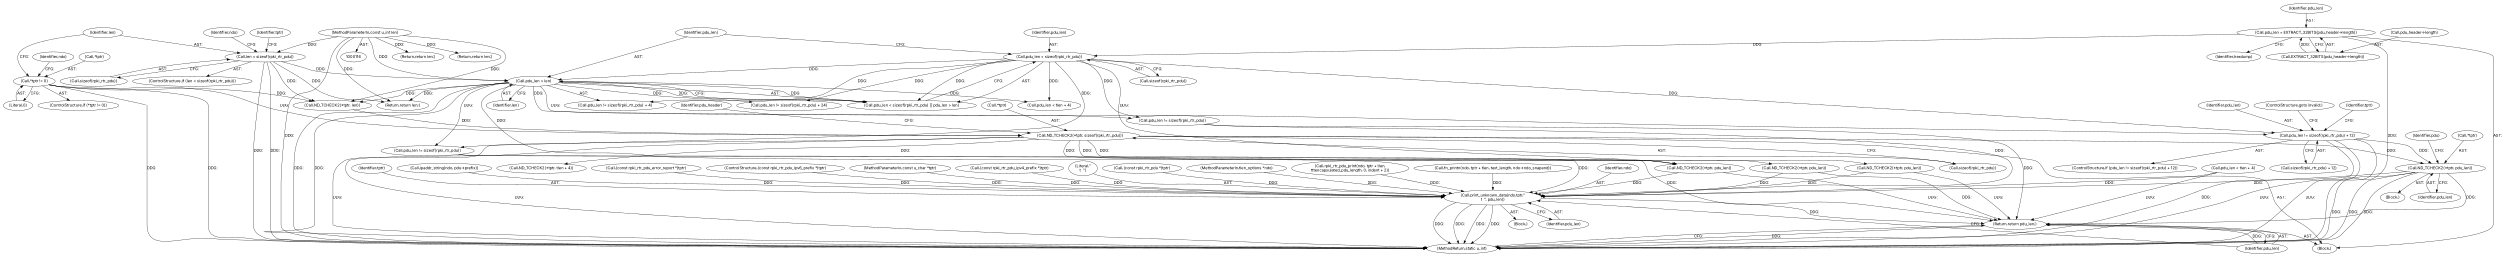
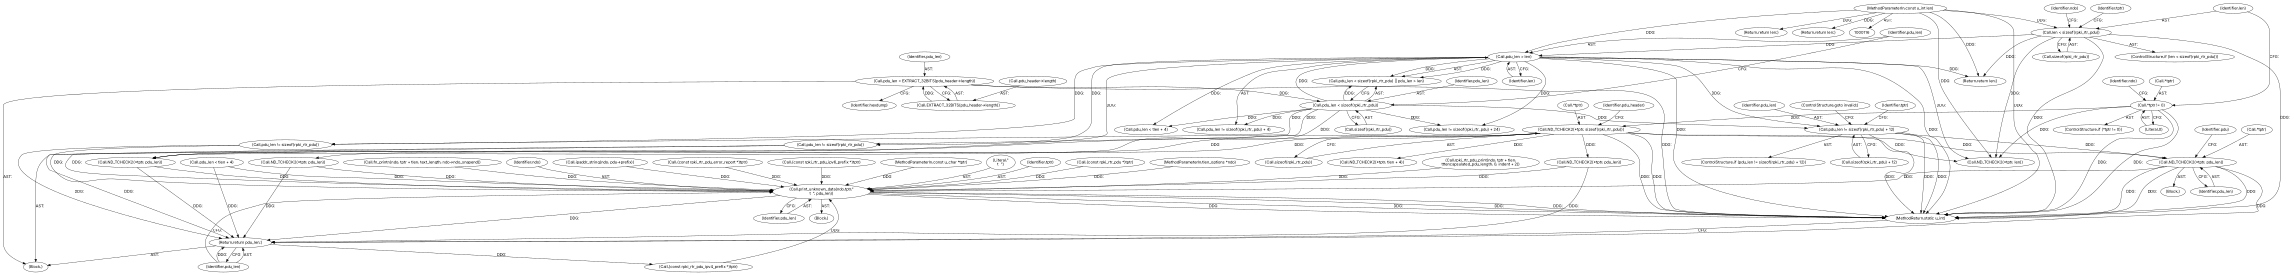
edge "(Call,pdu_len < sizeof(rpki_rtr_pdu) || pdu_len > len)" -> "(Call,pdu_len > len)": removed, label "CFG:"
edge "(Call,ND_TCHECK2(*tptr, len))" -> "(Call,ND_TCHECK2(*tptr, sizeof(rpki_rtr_pdu)))": reversed
node "(ControlStructure,(const rpki_rtr_pdu_ipv6_prefix *)tptr)": label "(ControlStructure,(const rpki_rtr_pdu_ipv6_prefix *)tptr)" -> "(Call,(const rpki_rtr_pdu_ipv6_prefix *)tptr)"
edge "(Return,return pdu_len;)" -> "(MethodReturn,static u_int)": now "(Return,return pdu_len;)" -> "(Call,(const rpki_rtr_pdu_ipv4_prefix *)tptr)"
